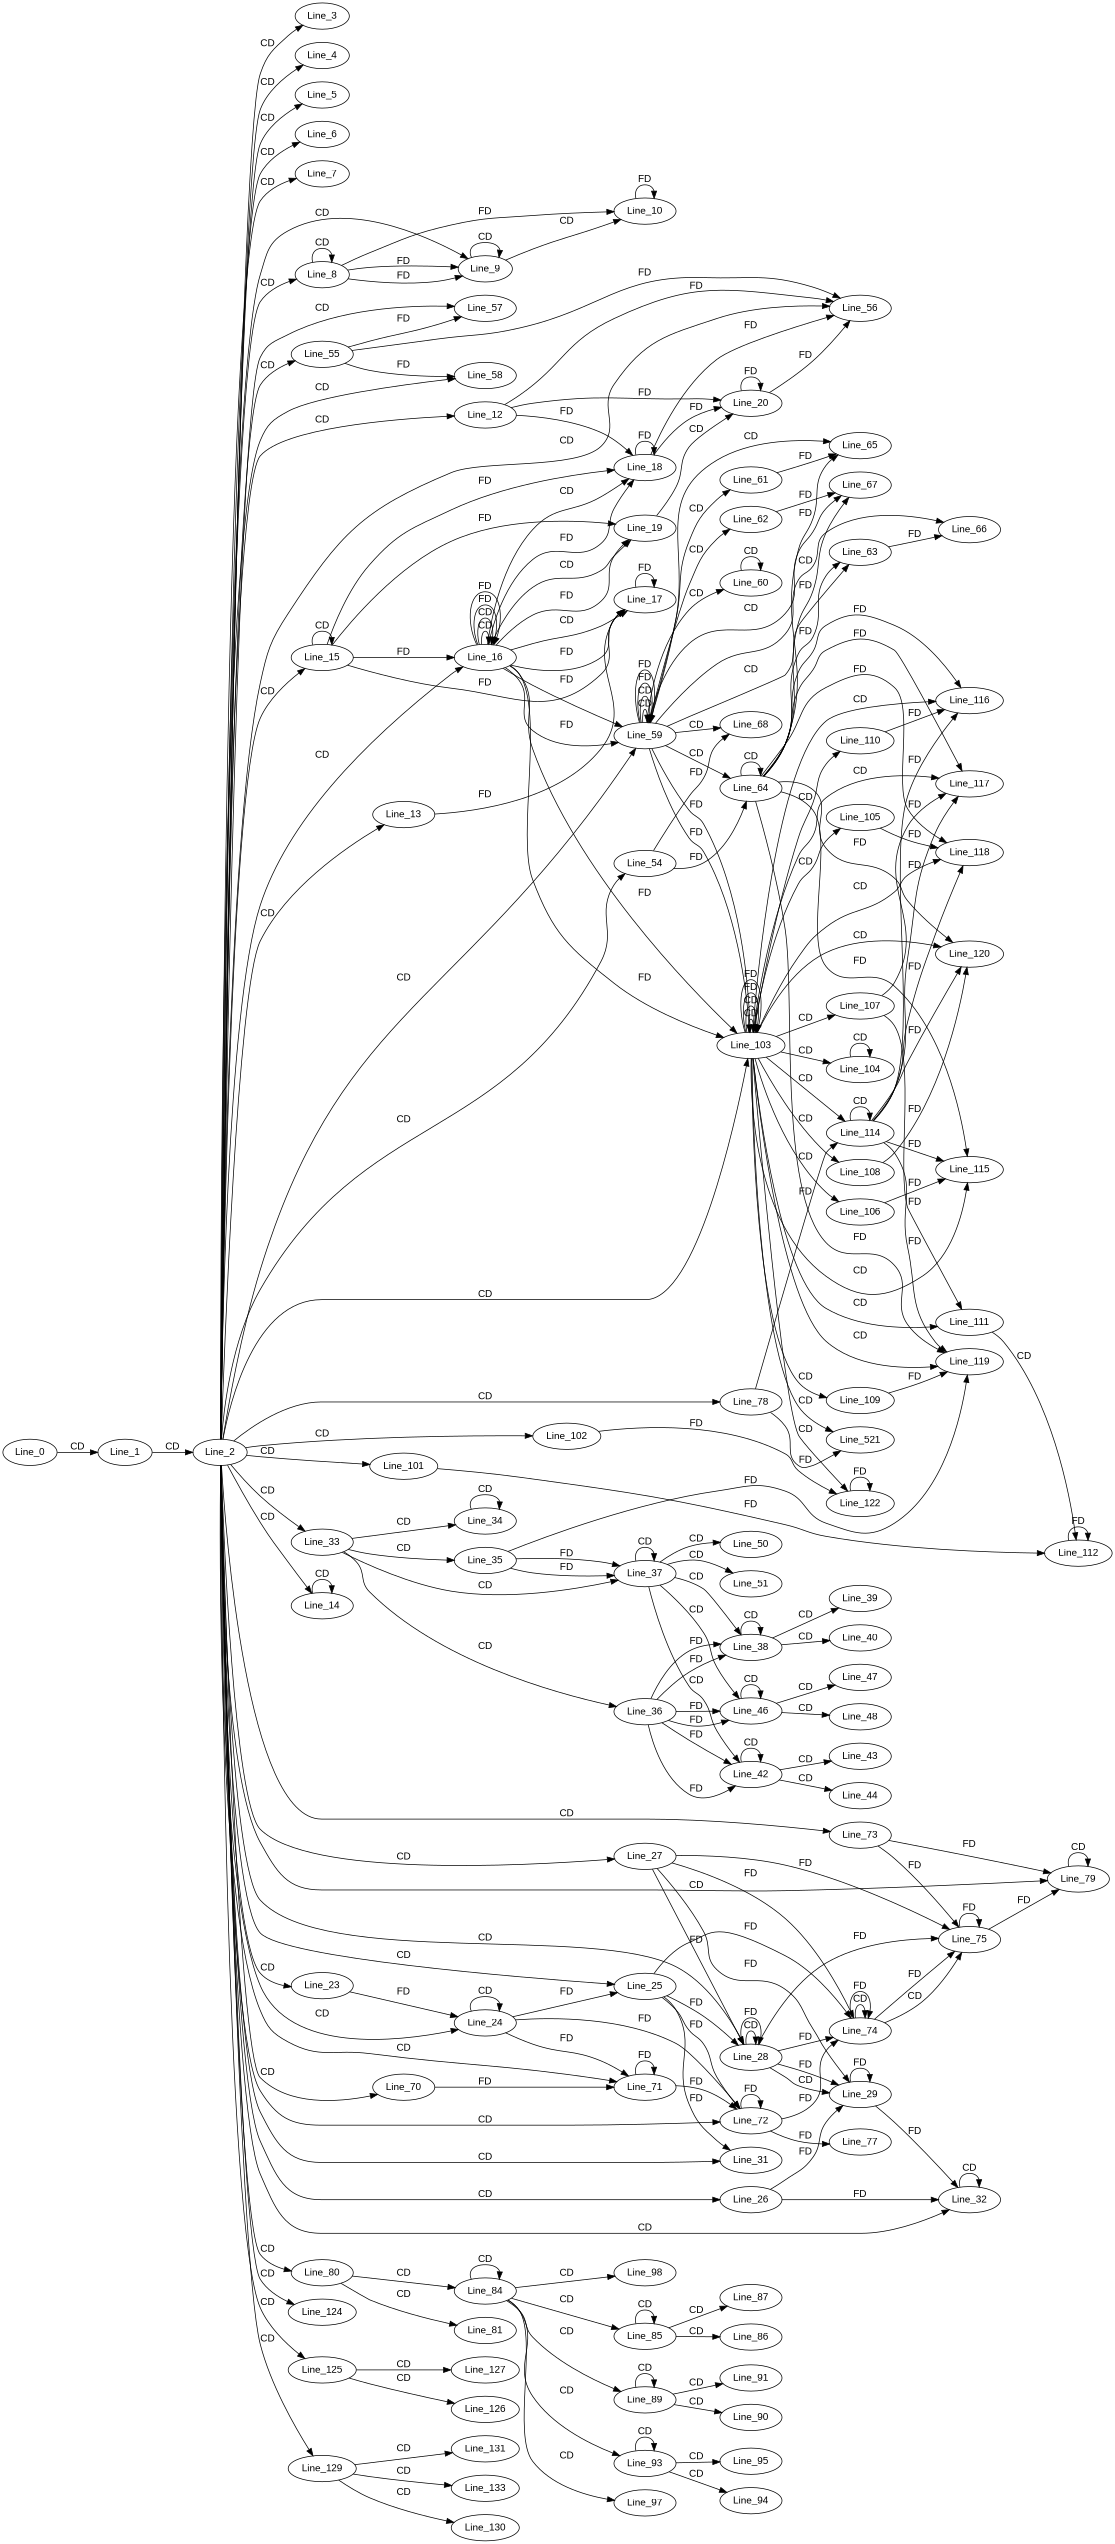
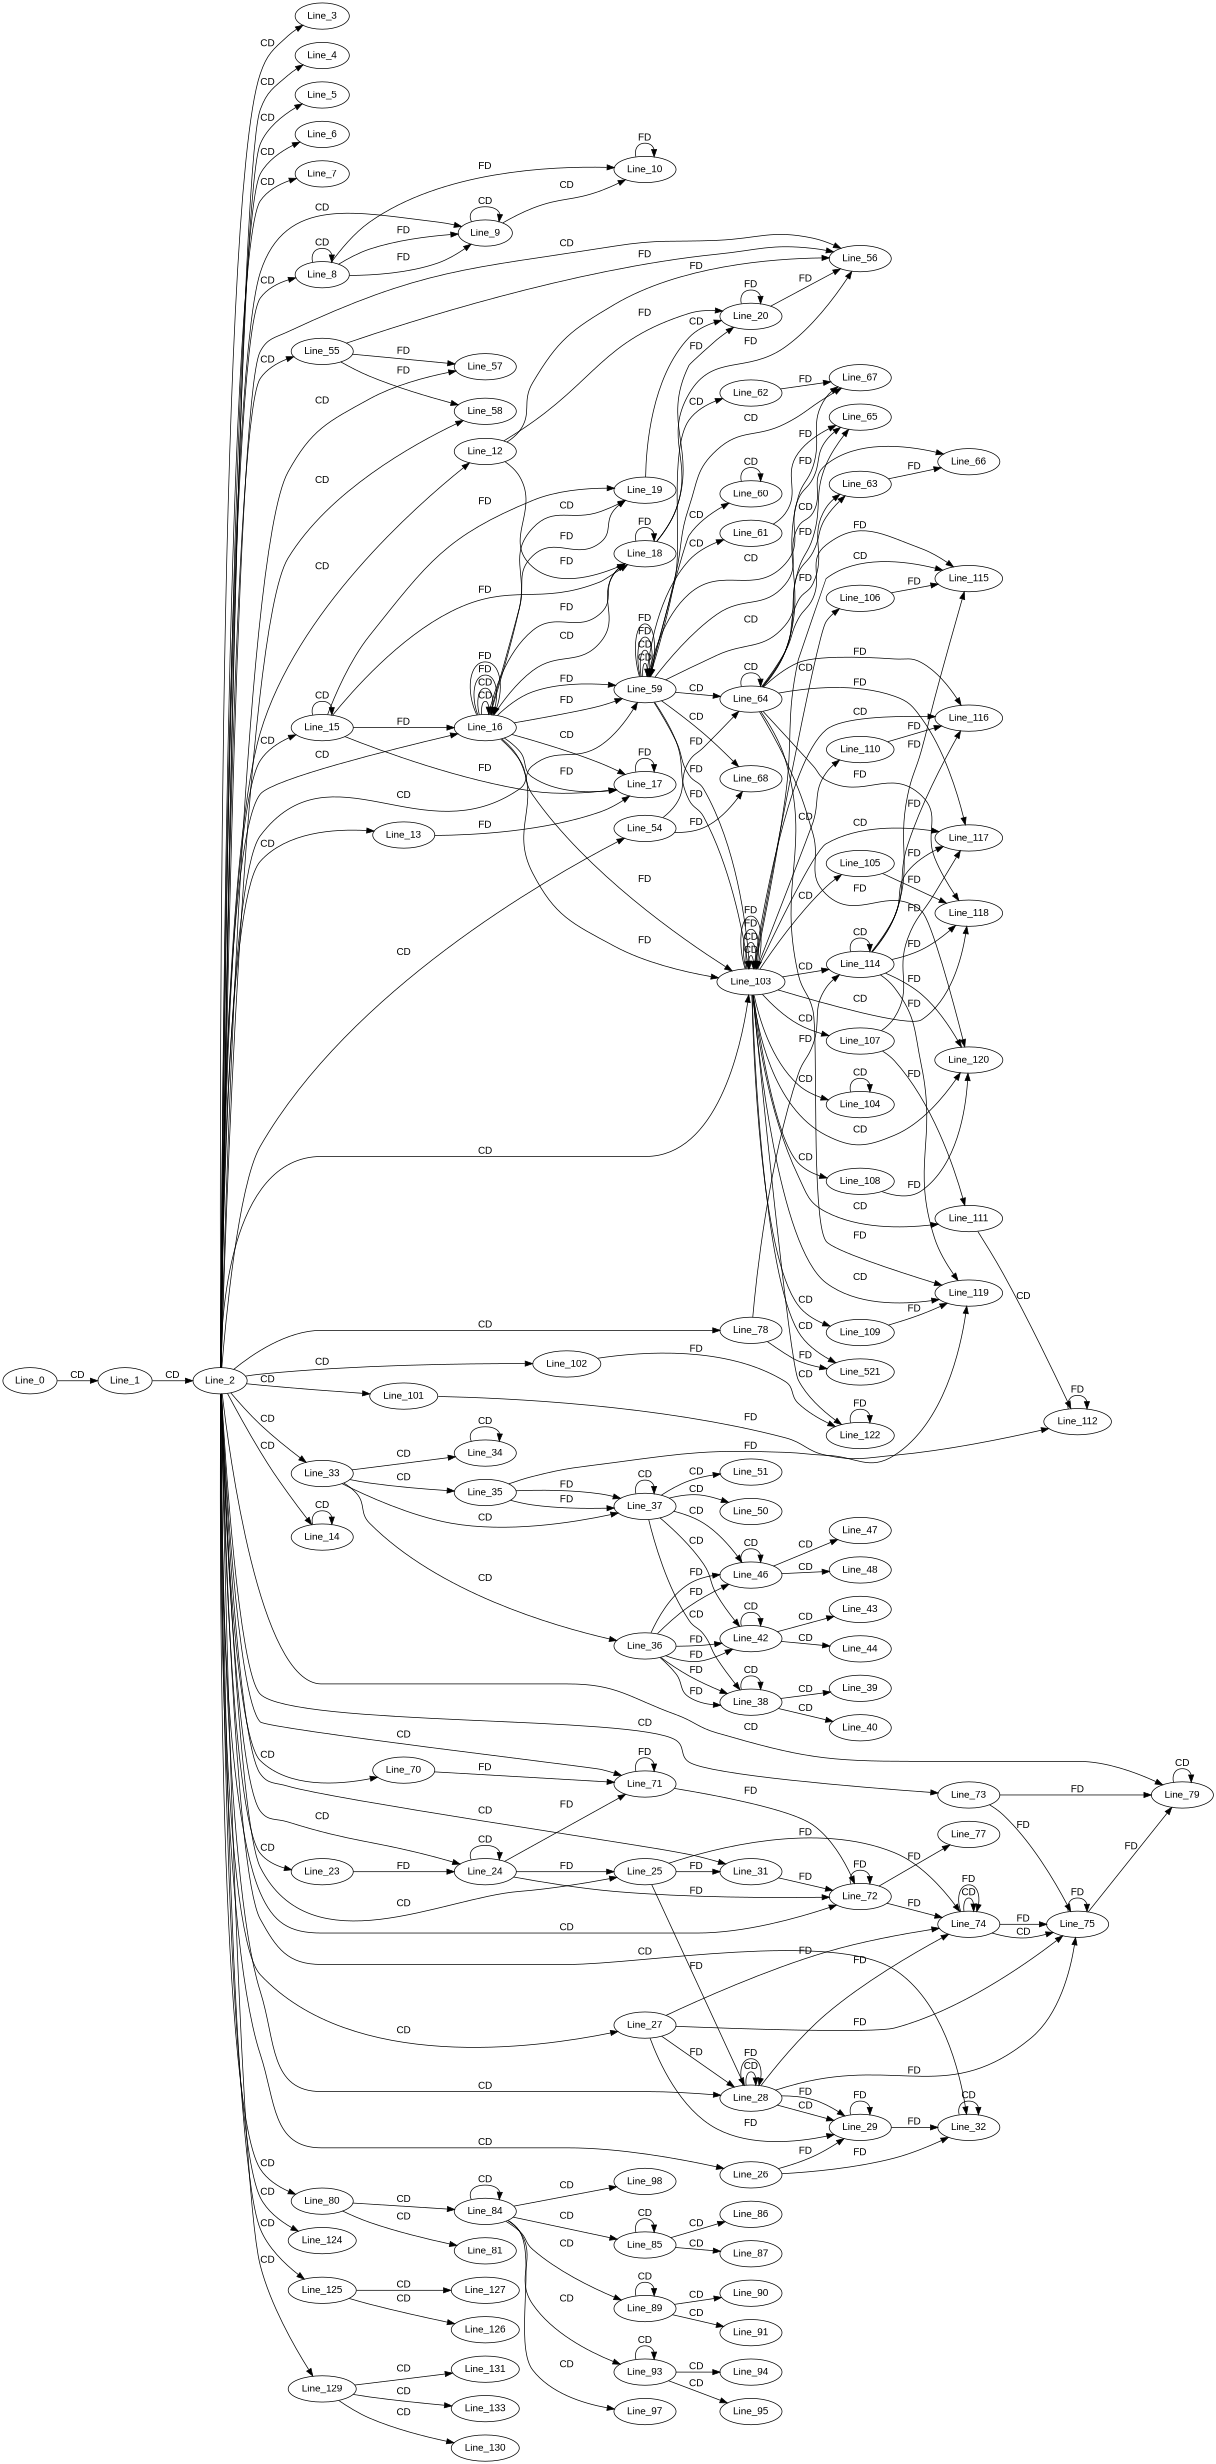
edge "Line_25" -> "Line_72": now "Line_31" -> "Line_72"
